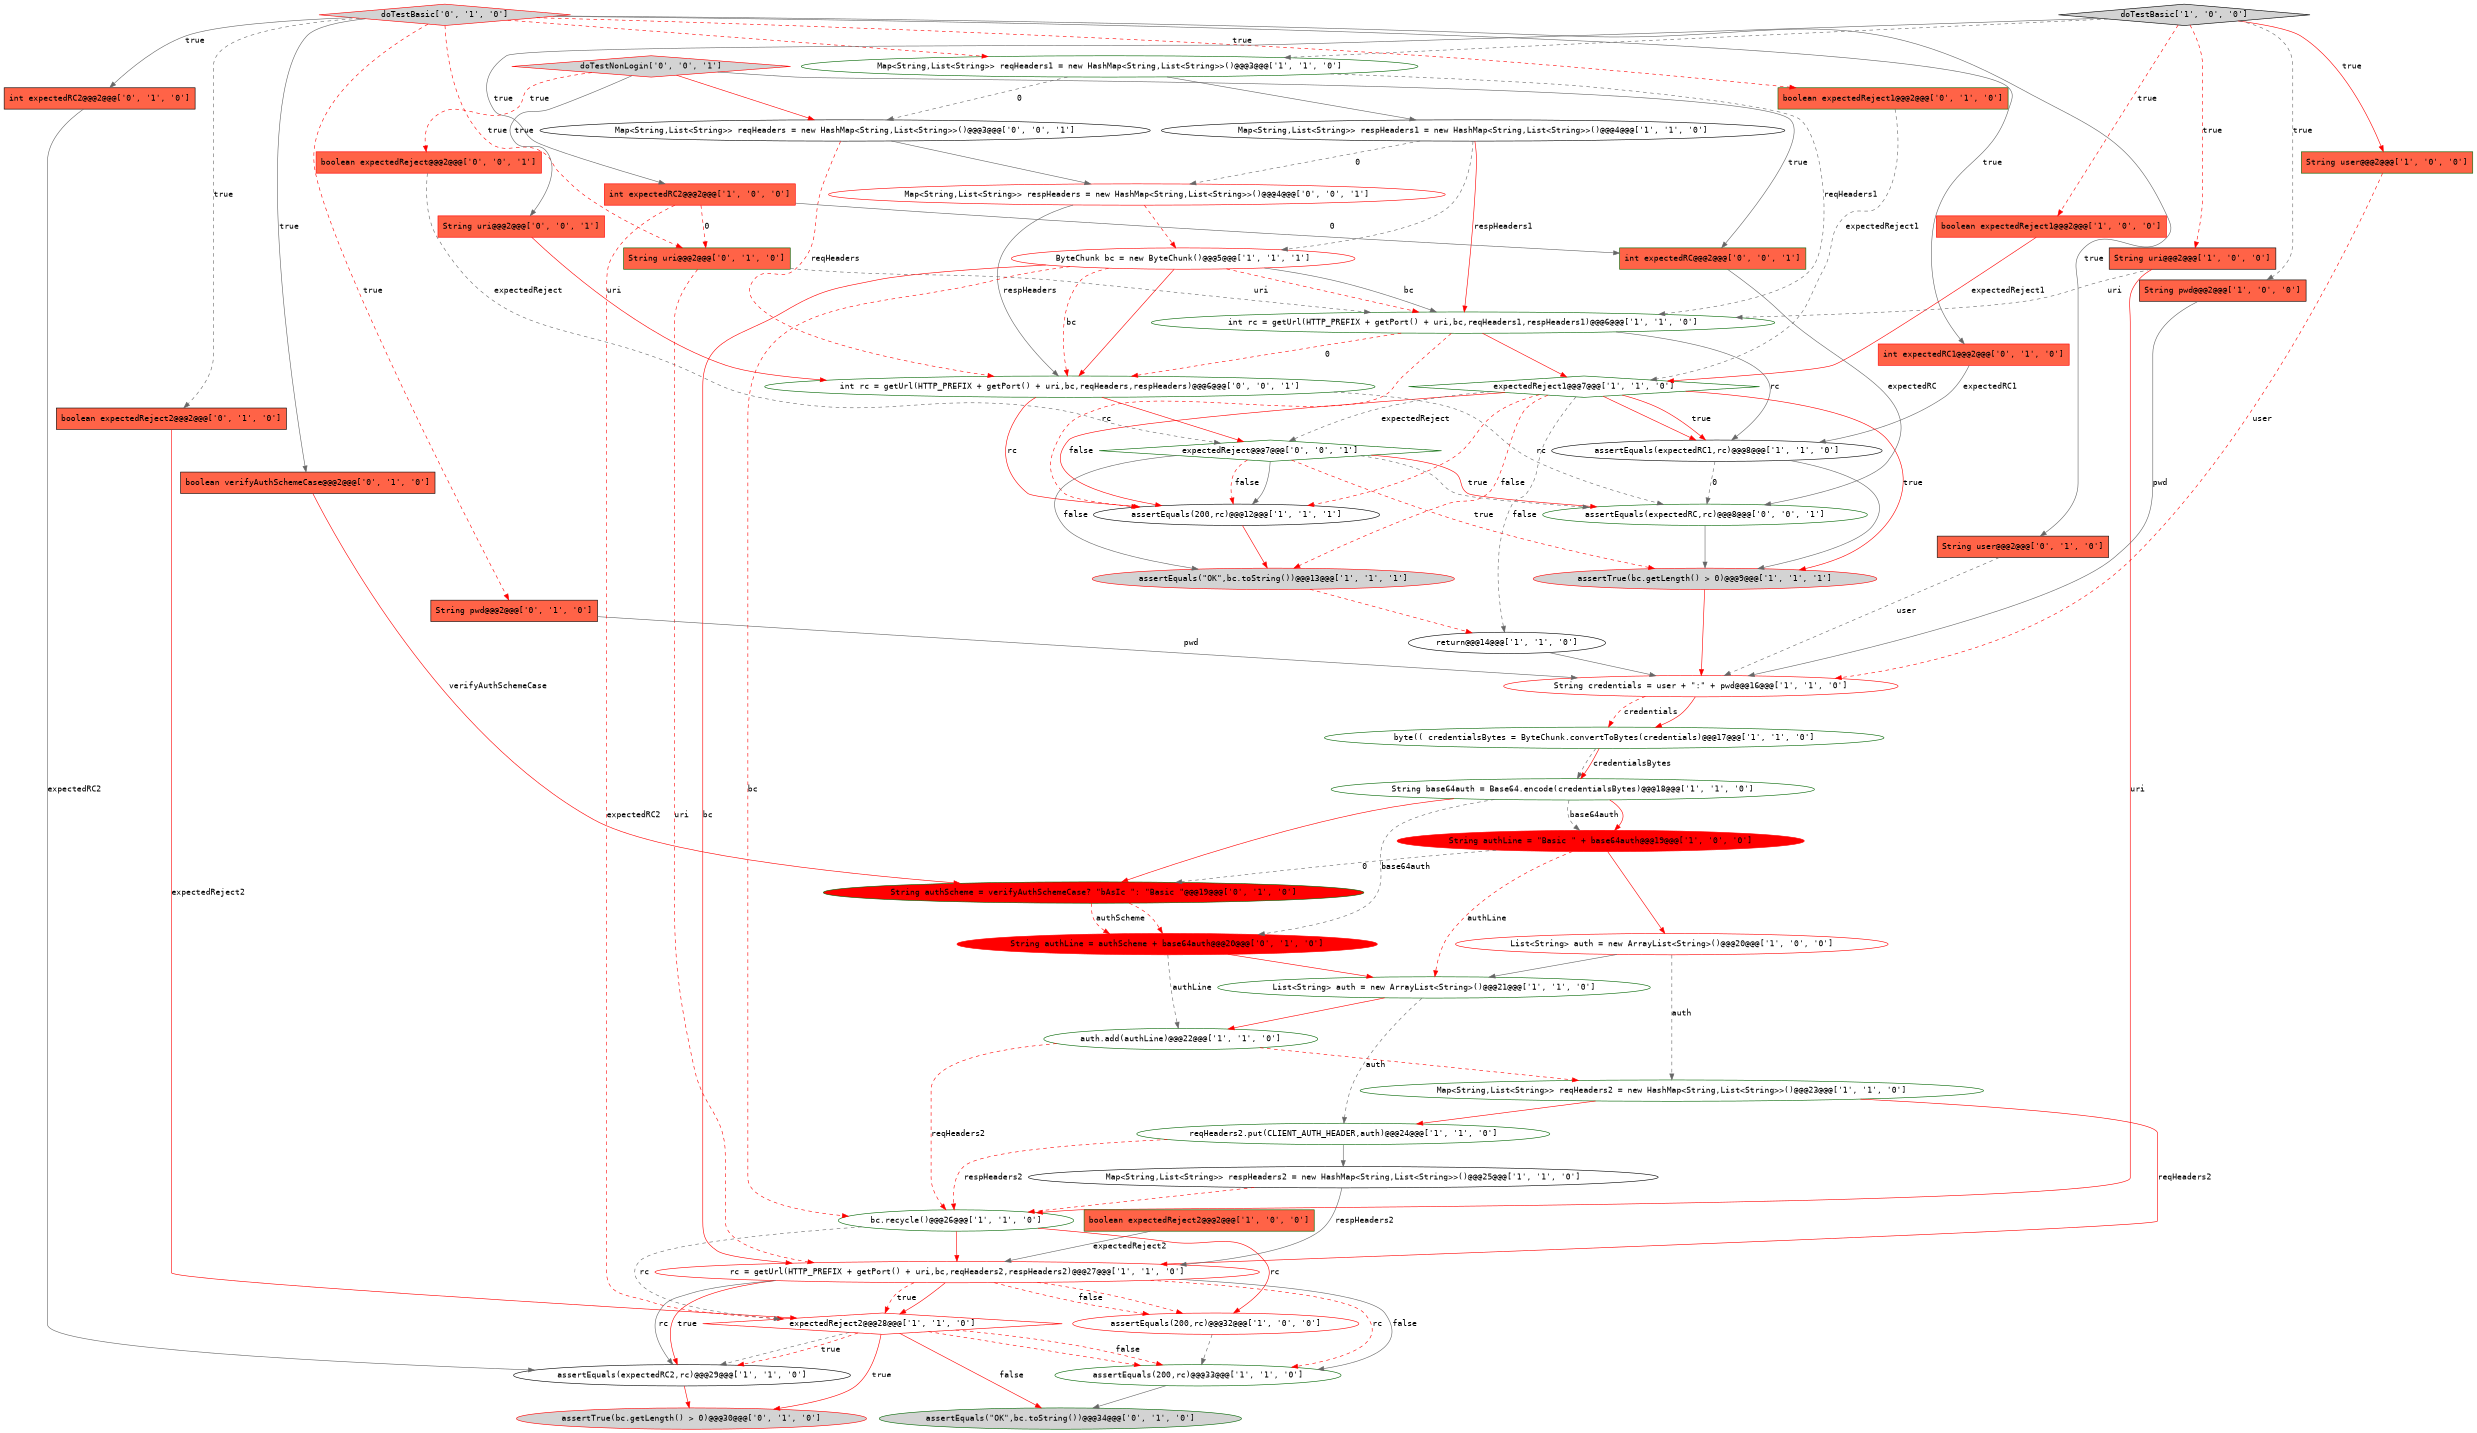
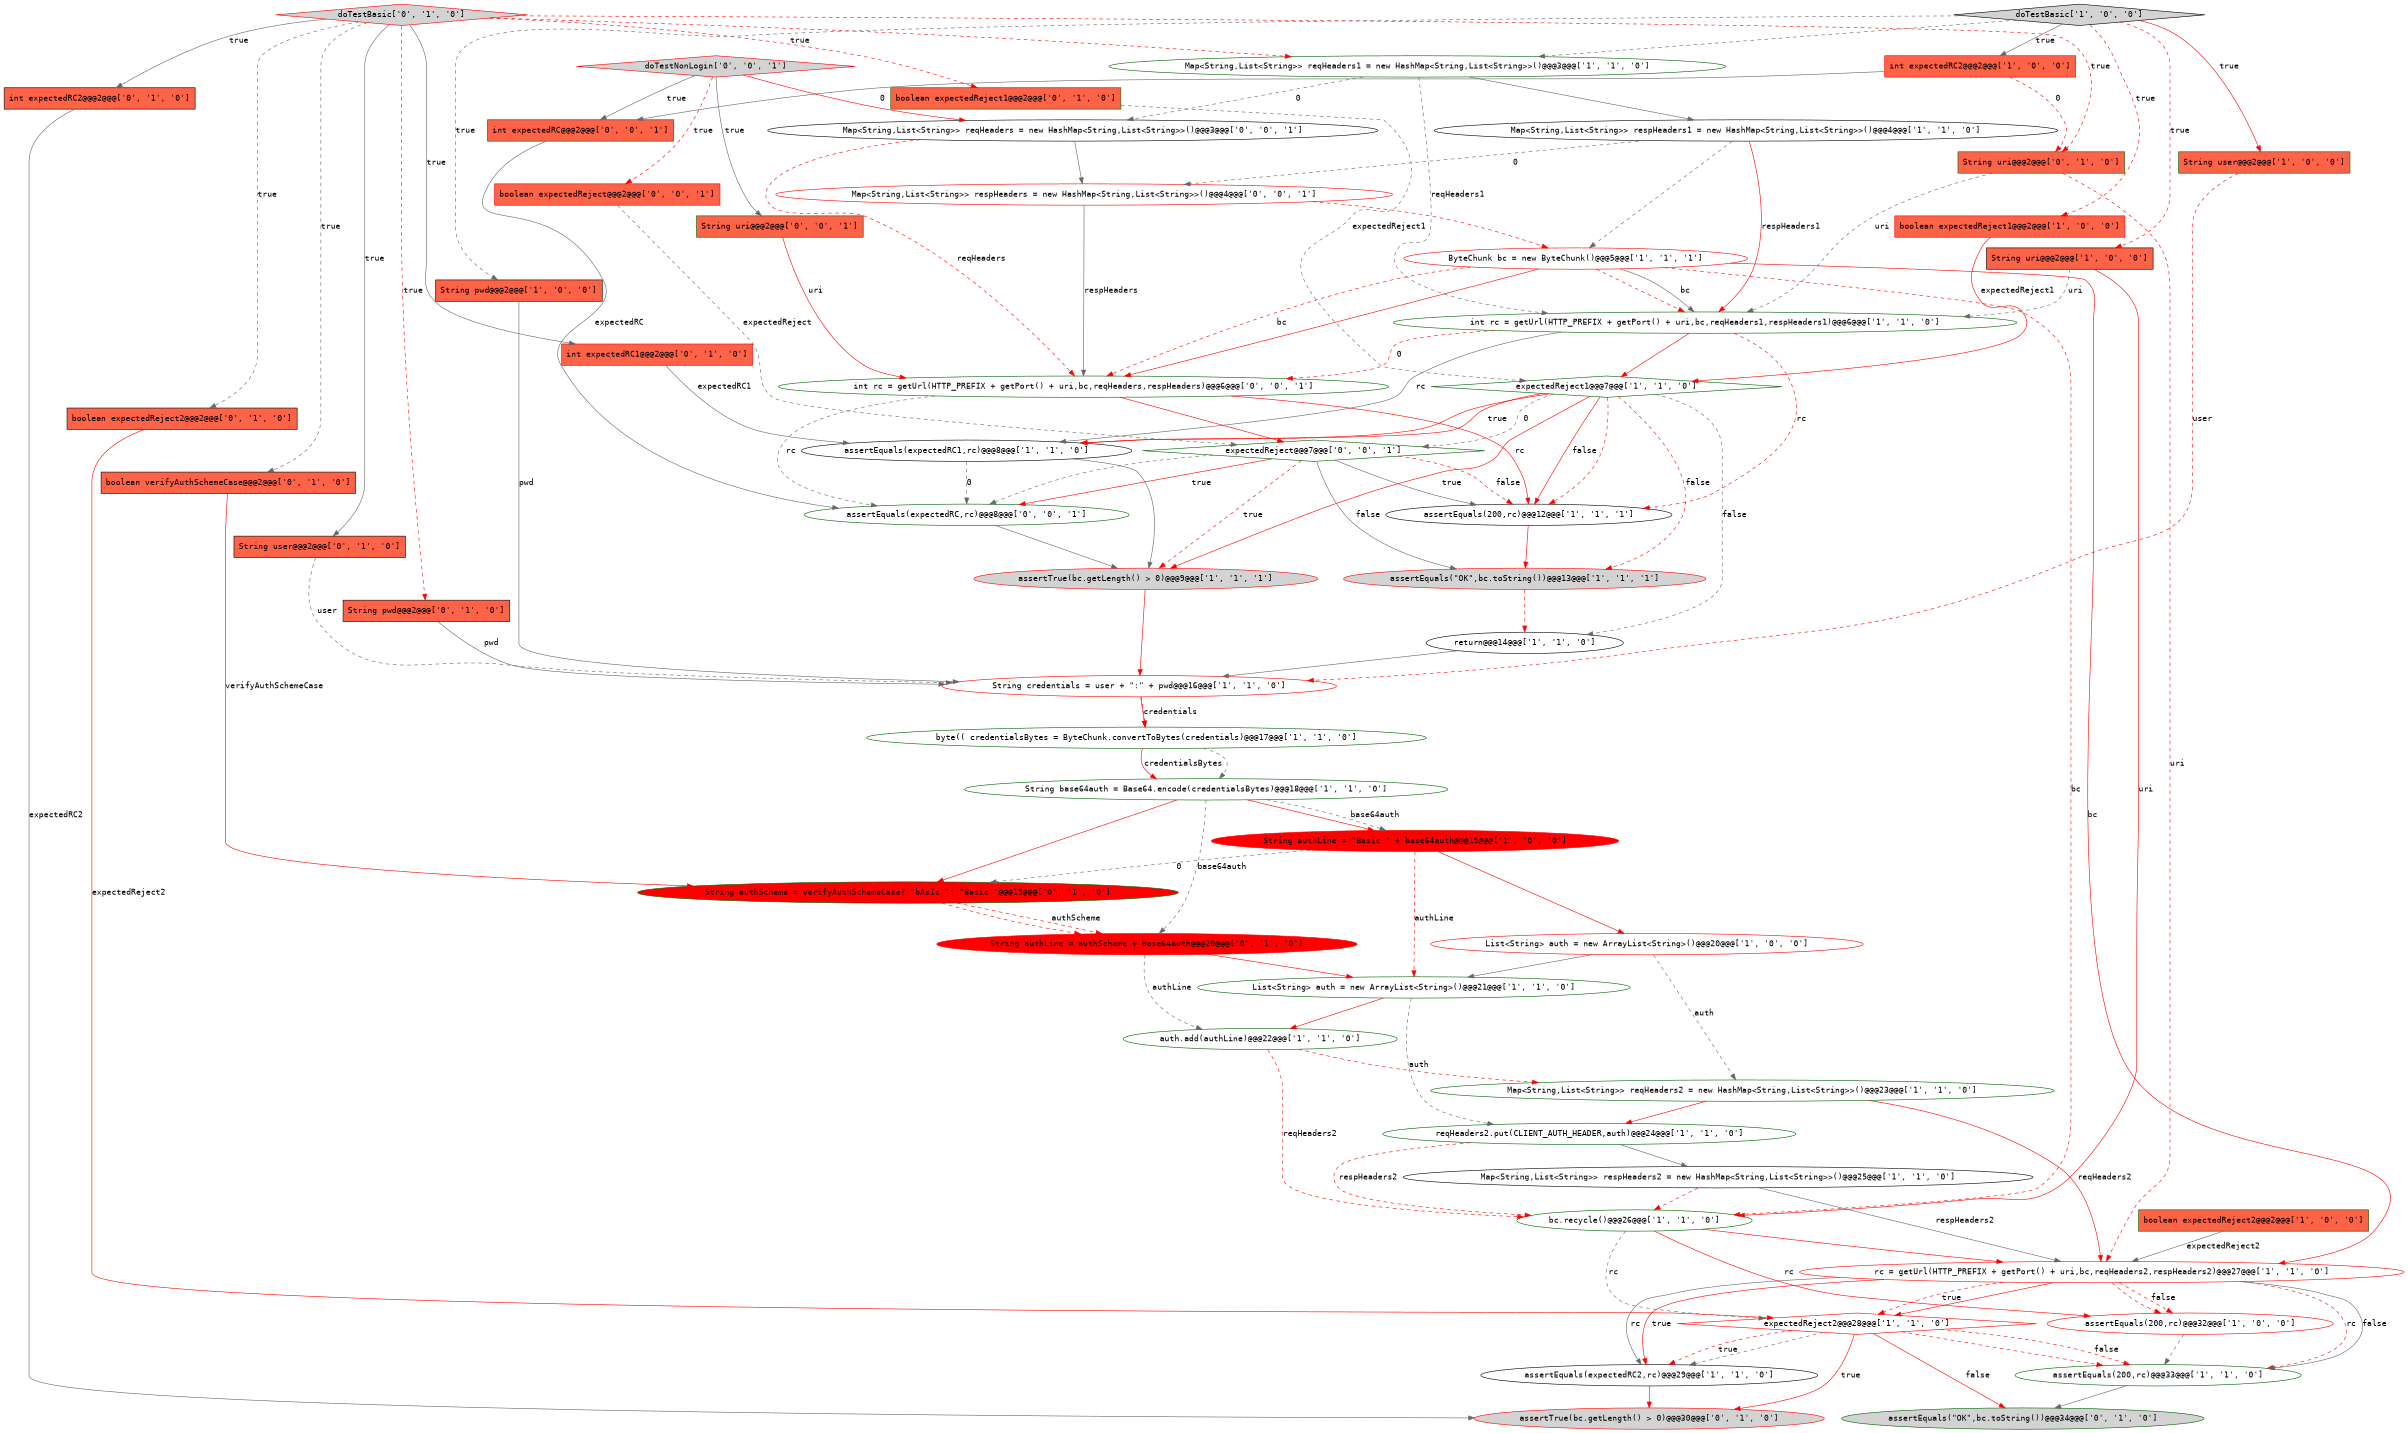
edge "doTestBasic['0', '1', '0']" -> "boolean verifyAuthSchemeCase@@@2@@@['0', '1', '0']": style solid -> dashed
node "String uri@@@2@@@['0', '0', '1']": color red -> darkgreen
edge "expectedReject1@@@7@@@['1', '1', '0']" -> "expectedReject@@@7@@@['0', '0', '1']": label "expectedReject" -> "0"
edge "int expectedRC2@@@2@@@['1', '0', '0']" -> "expectedReject2@@@28@@@['1', '1', '0']": removed, label "expectedRC2"
edge "int expectedRC2@@@2@@@['0', '1', '0']" -> "assertEquals(expectedRC2,rc)@@@29@@@['1', '1', '0']": now "int expectedRC2@@@2@@@['0', '1', '0']" -> "assertTrue(bc.getLength() > 0)@@@30@@@['0', '1', '0']"
